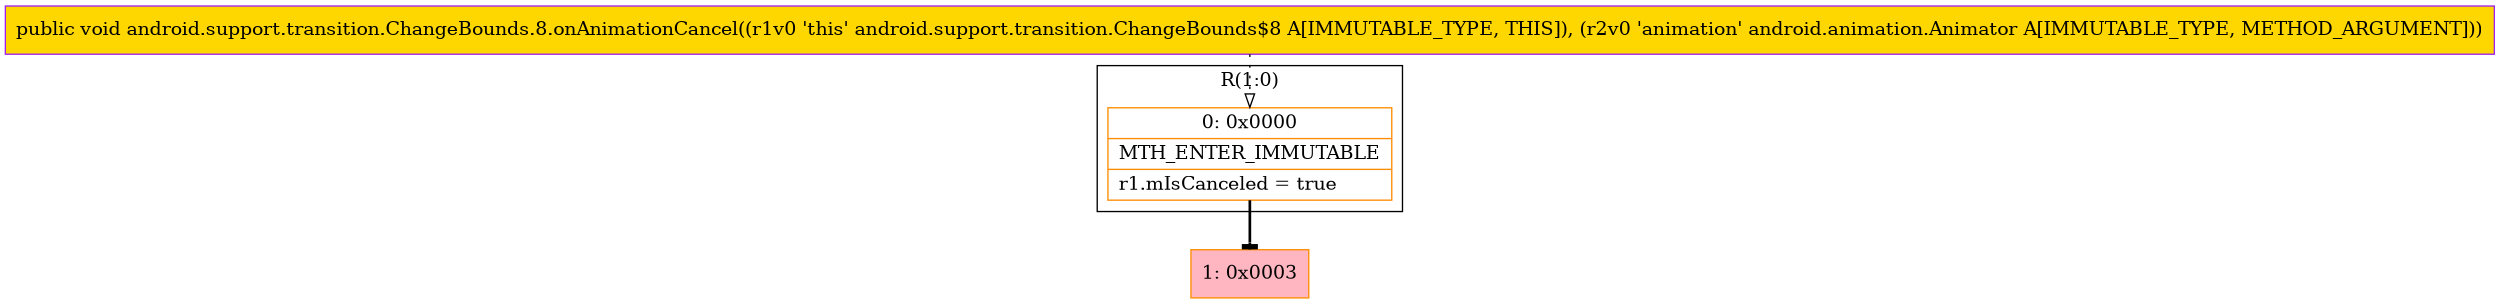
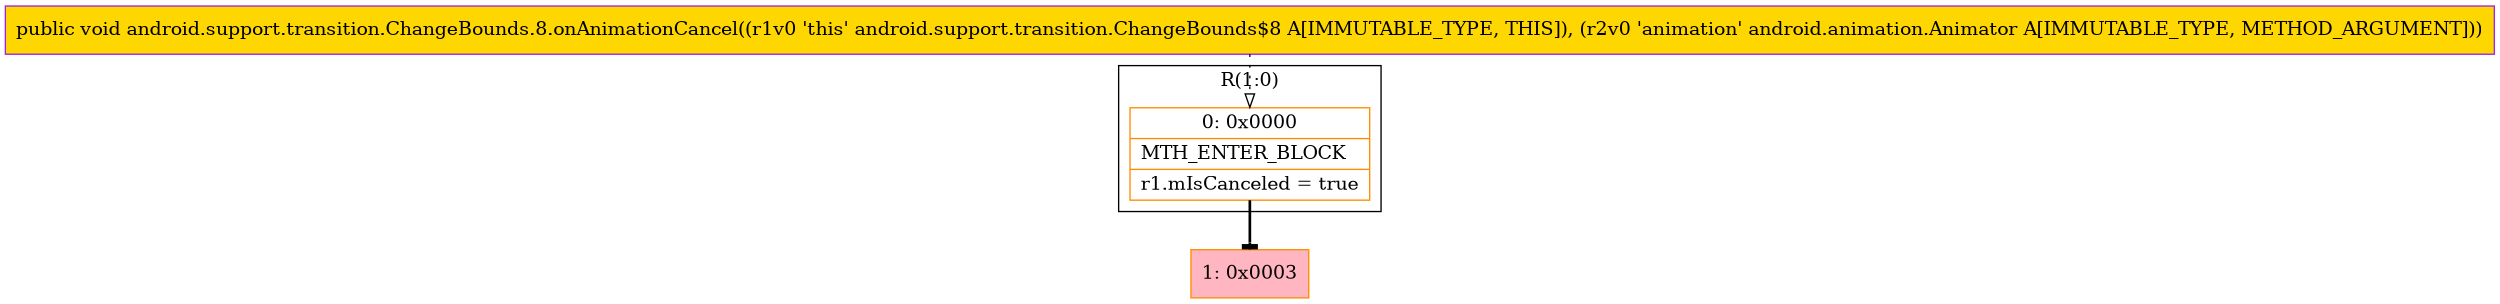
node "0: 0x0000": text "MTH_ENTER_IMMUTABLE" -> "MTH_ENTER_BLOCK"
